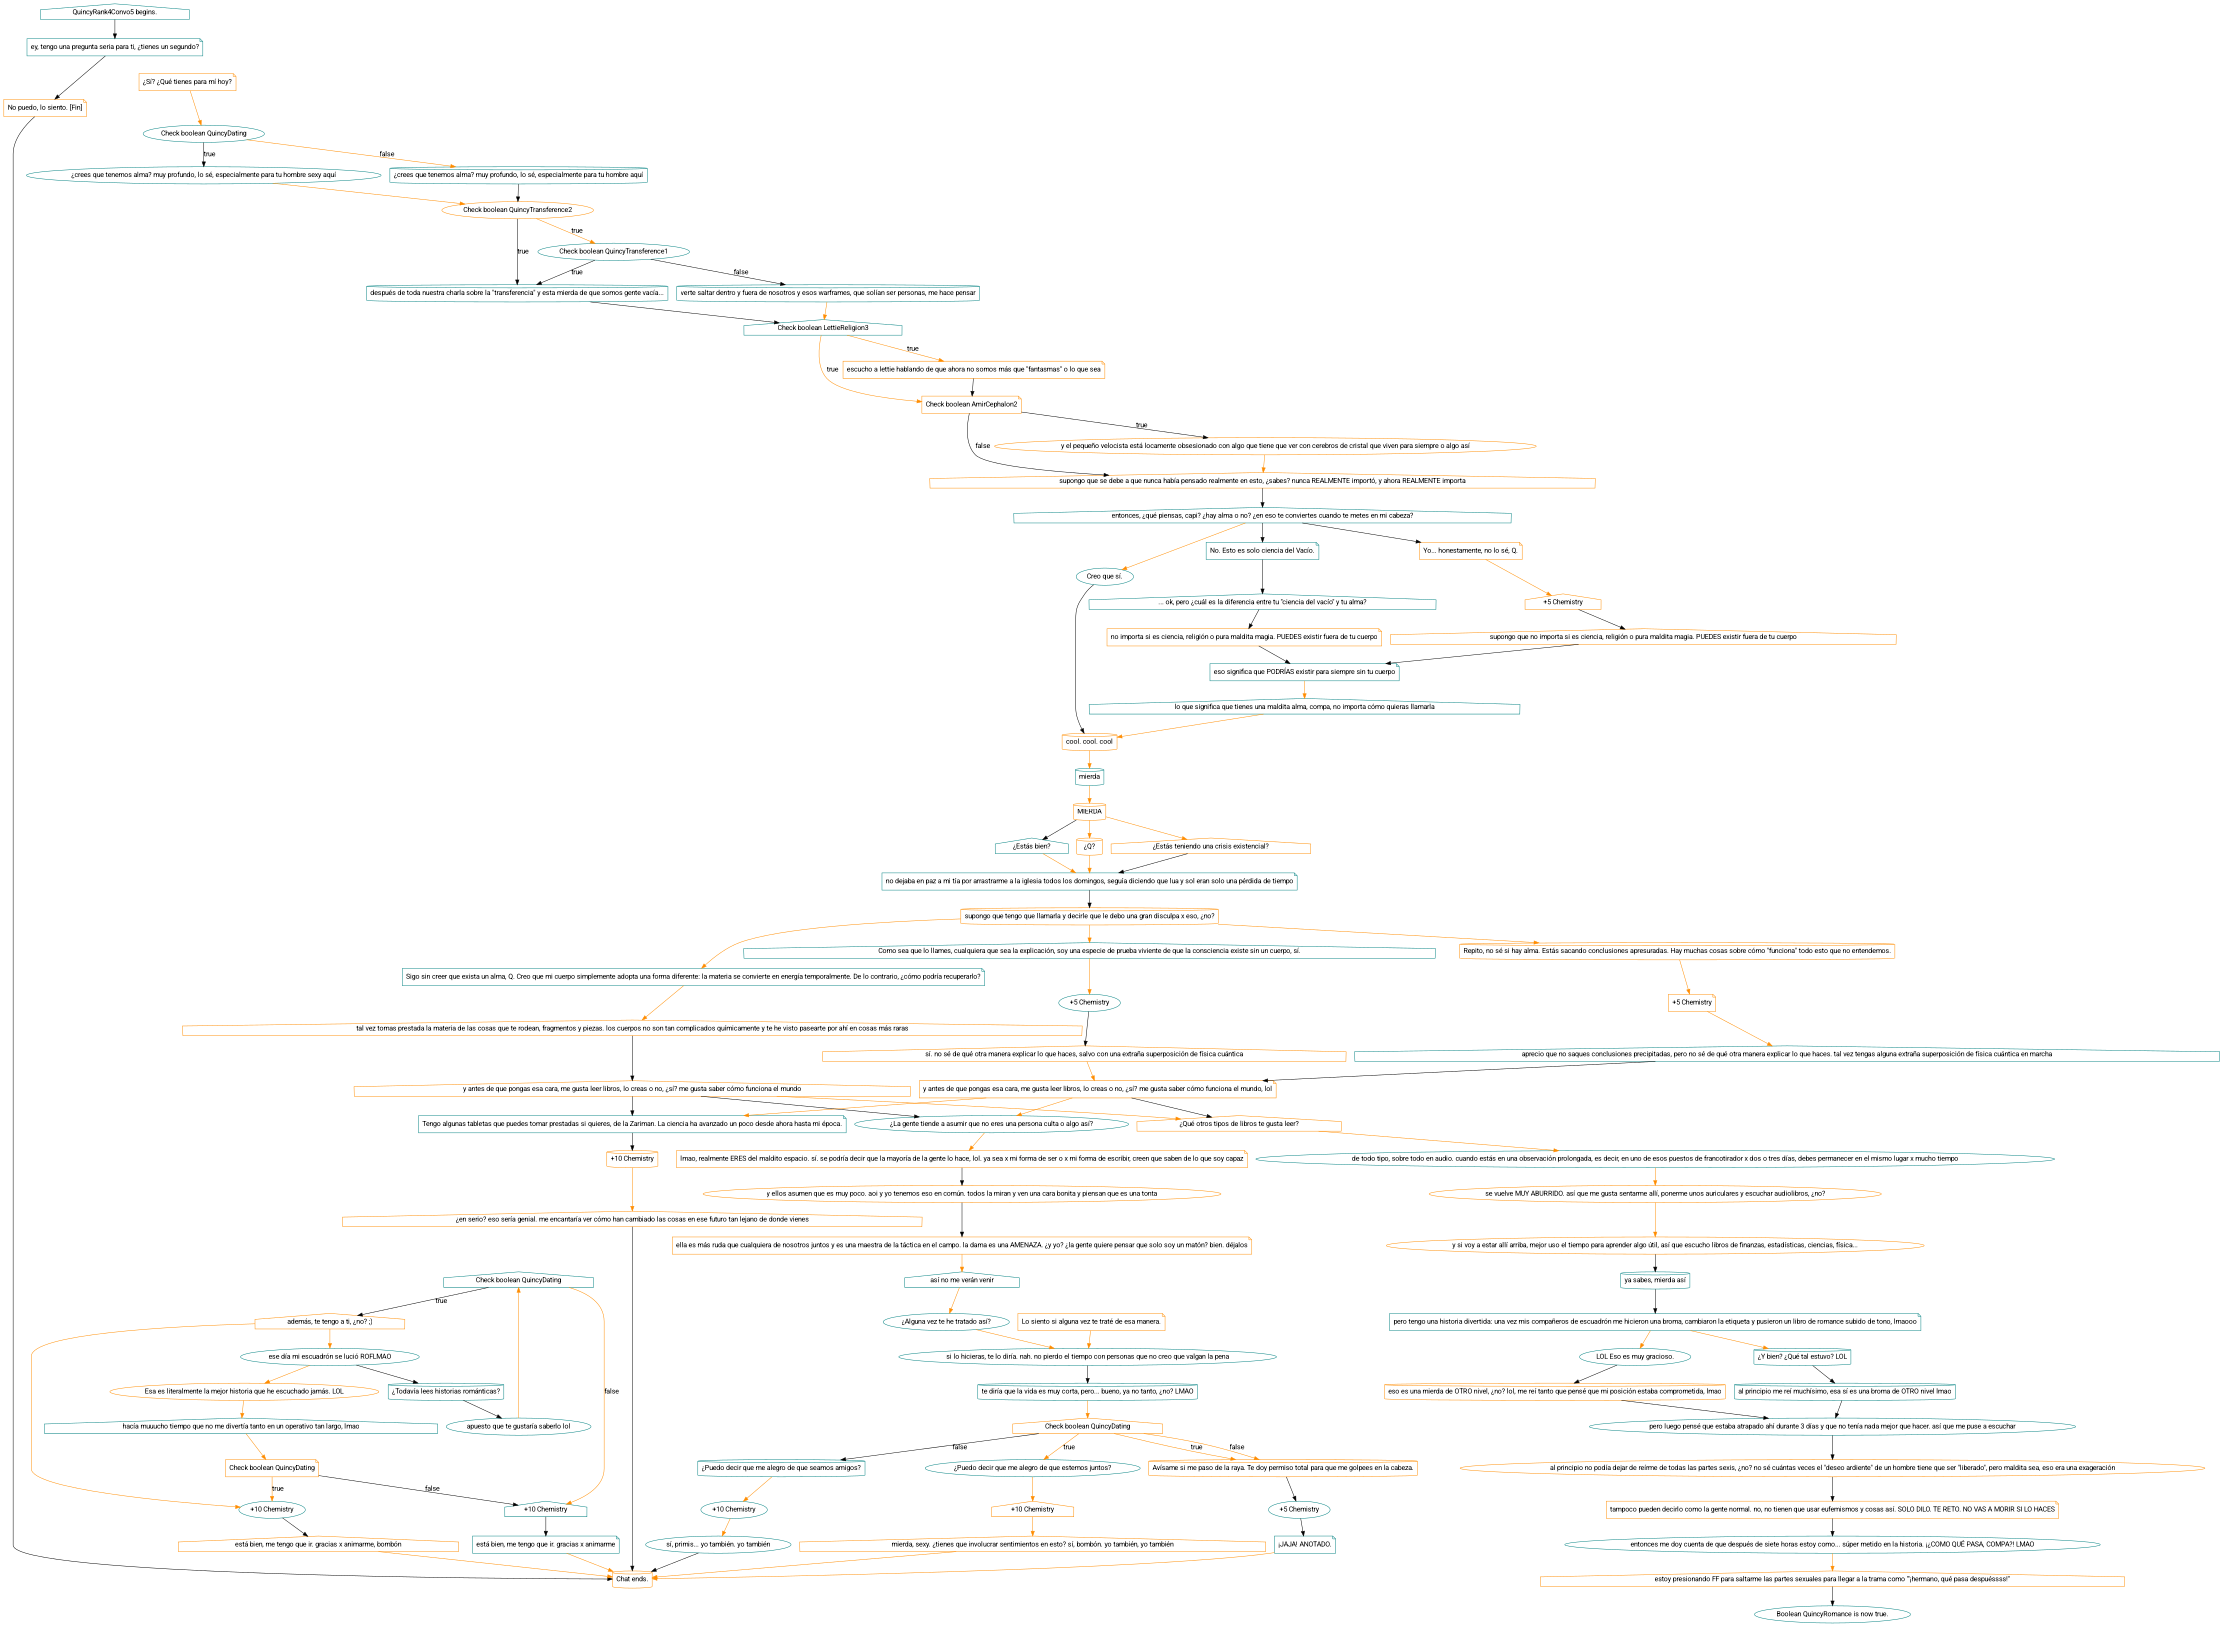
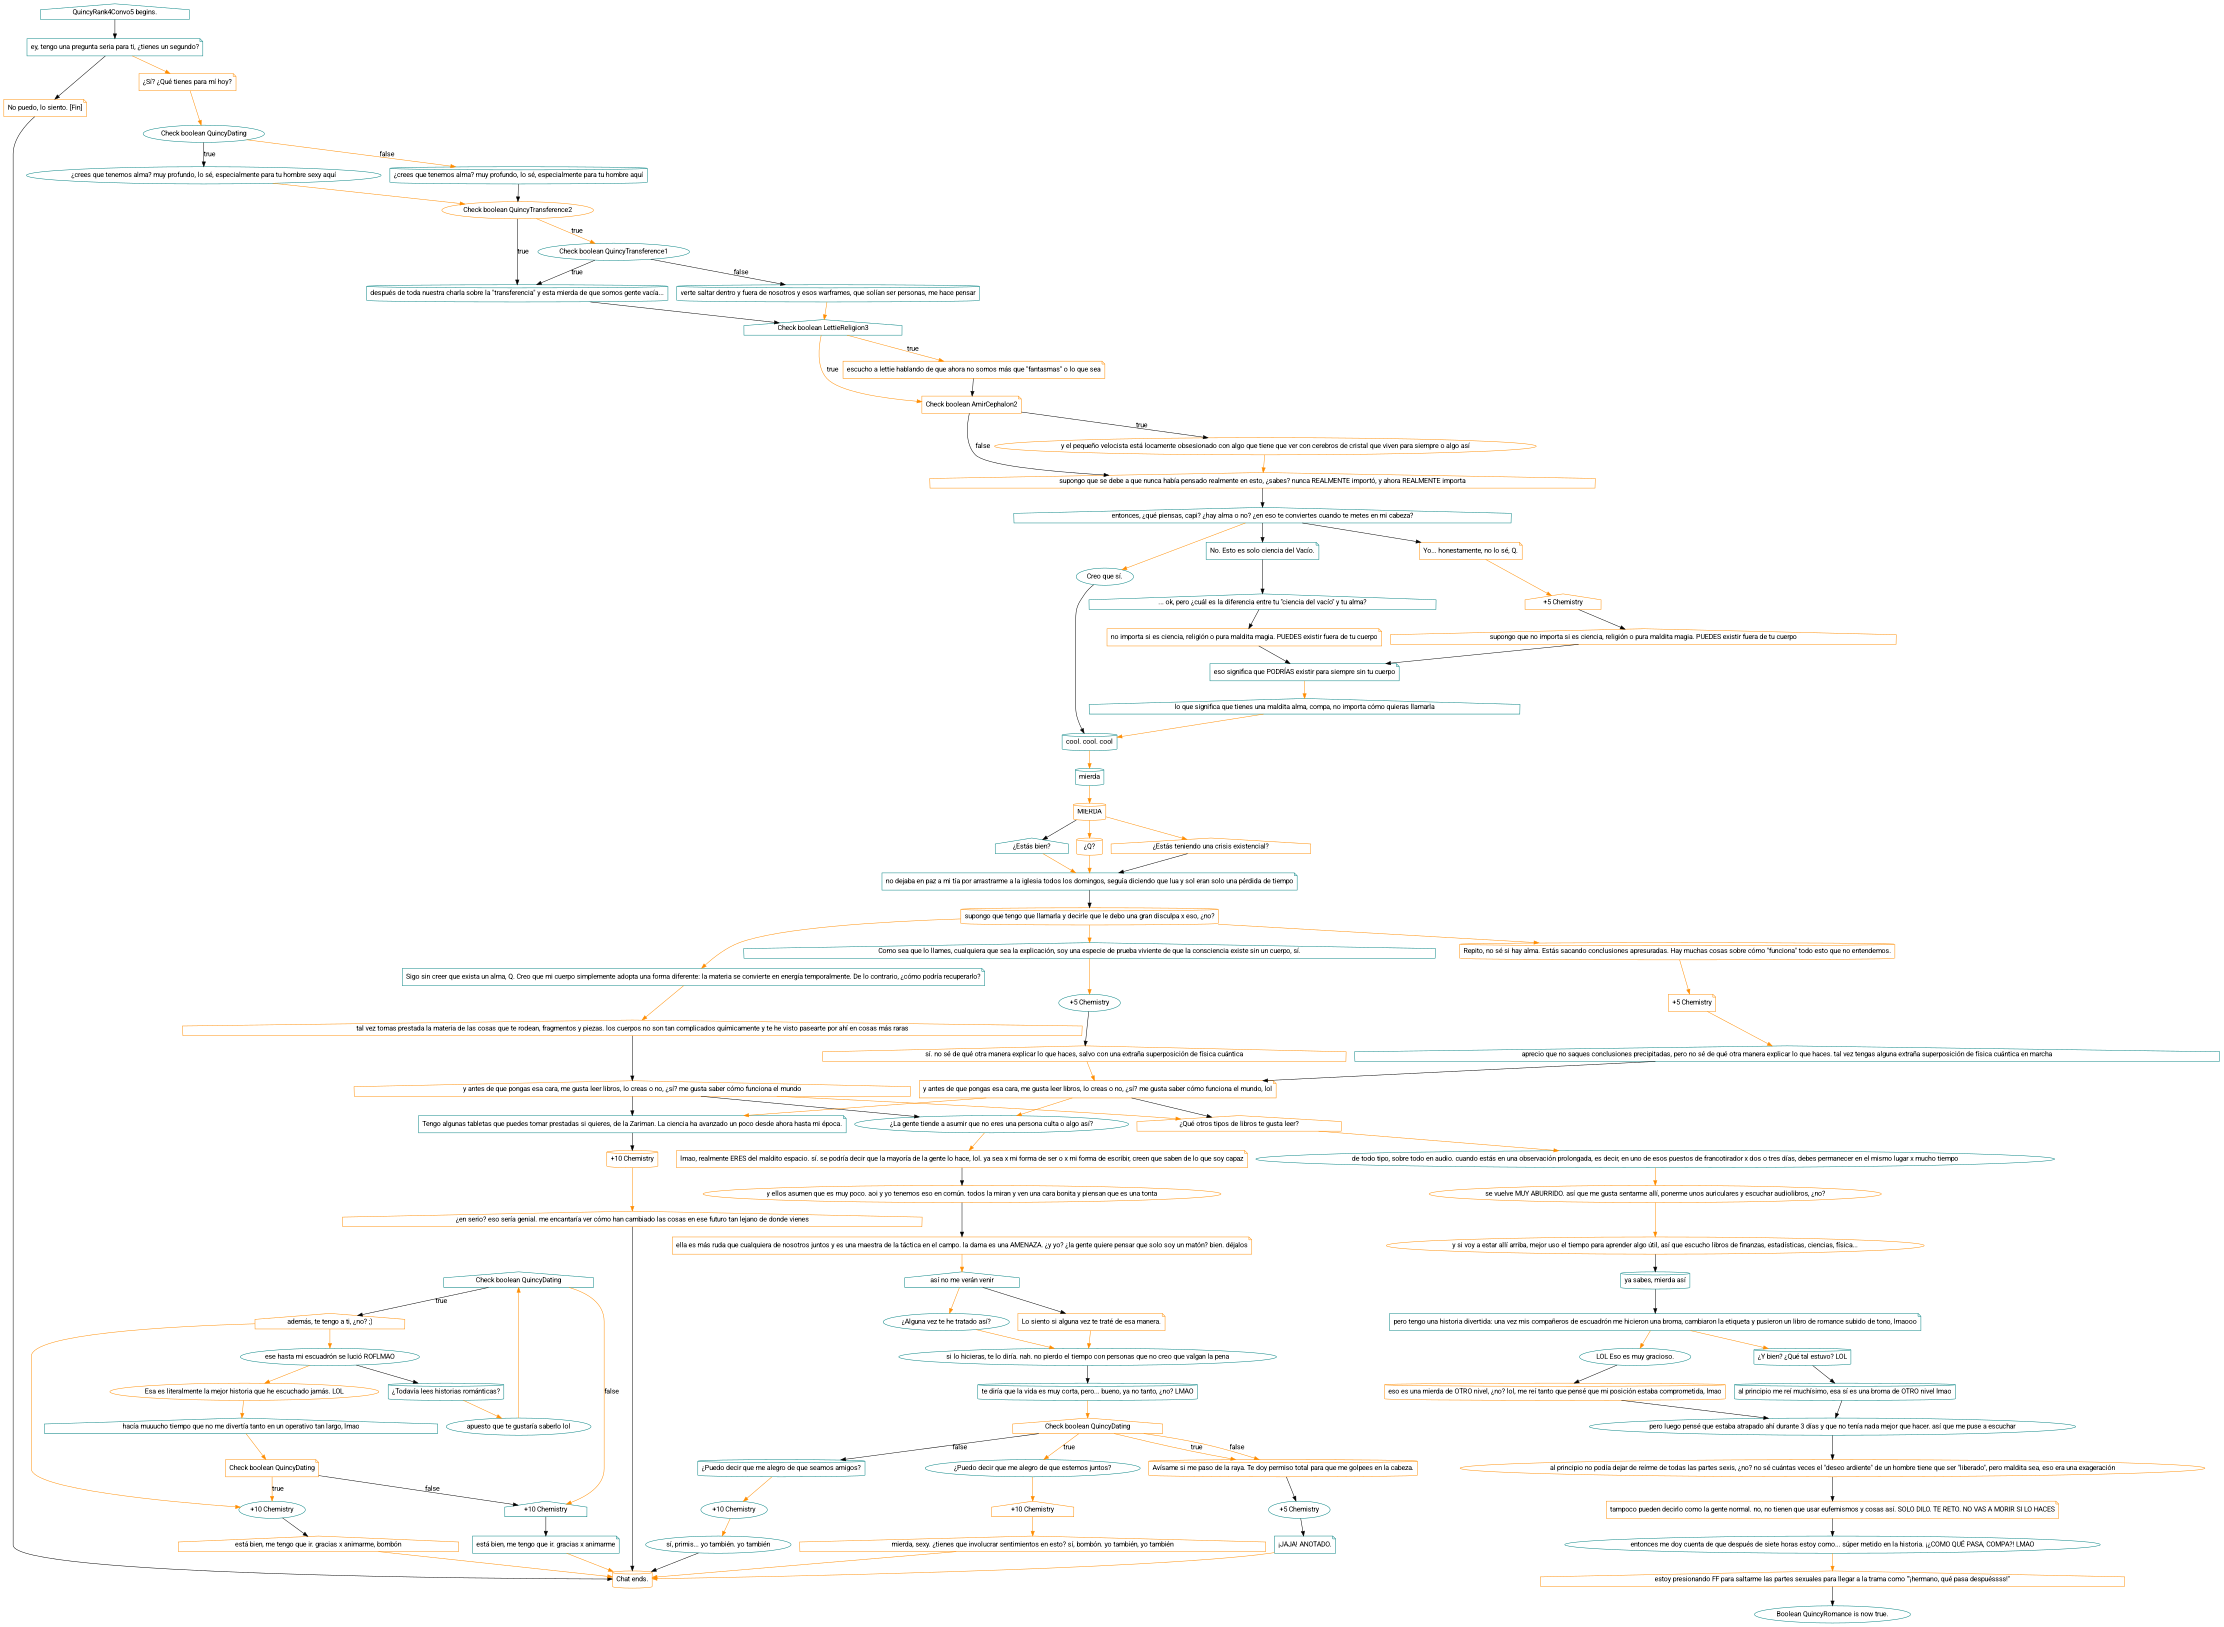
edge "ey, tengo una pregunta seria para ti, ¿tienes un segundo?" -> "¿Sí? ¿Qué tienes para mí hoy?": added
node "cool. cool. cool": color darkorange -> teal
edge "así no me verán venir" -> "Lo siento si alguna vez te traté de esa manera.": added
node "ese día mi escuadrón se lució ROFLMAO": label "ese día mi escuadrón se lució ROFLMAO" -> "ese hasta mi escuadrón se lució ROFLMAO"
edge "¿Todavía lees historias románticas?" -> "apuesto que te gustaría saberlo lol": color black -> darkorange
